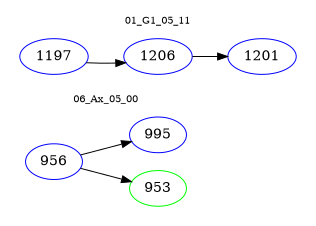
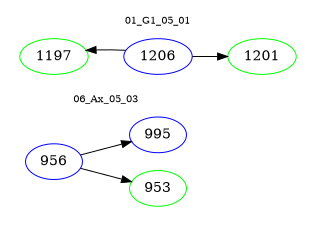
cluster "01_G1_05_11": label "01_G1_05_11" -> "01_G1_05_01"
node "1197": color blue -> green
node "1201": color blue -> green
edge "1197" -> "1206": reversed
cluster "06_Ax_05_00": label "06_Ax_05_00" -> "06_Ax_05_03"
